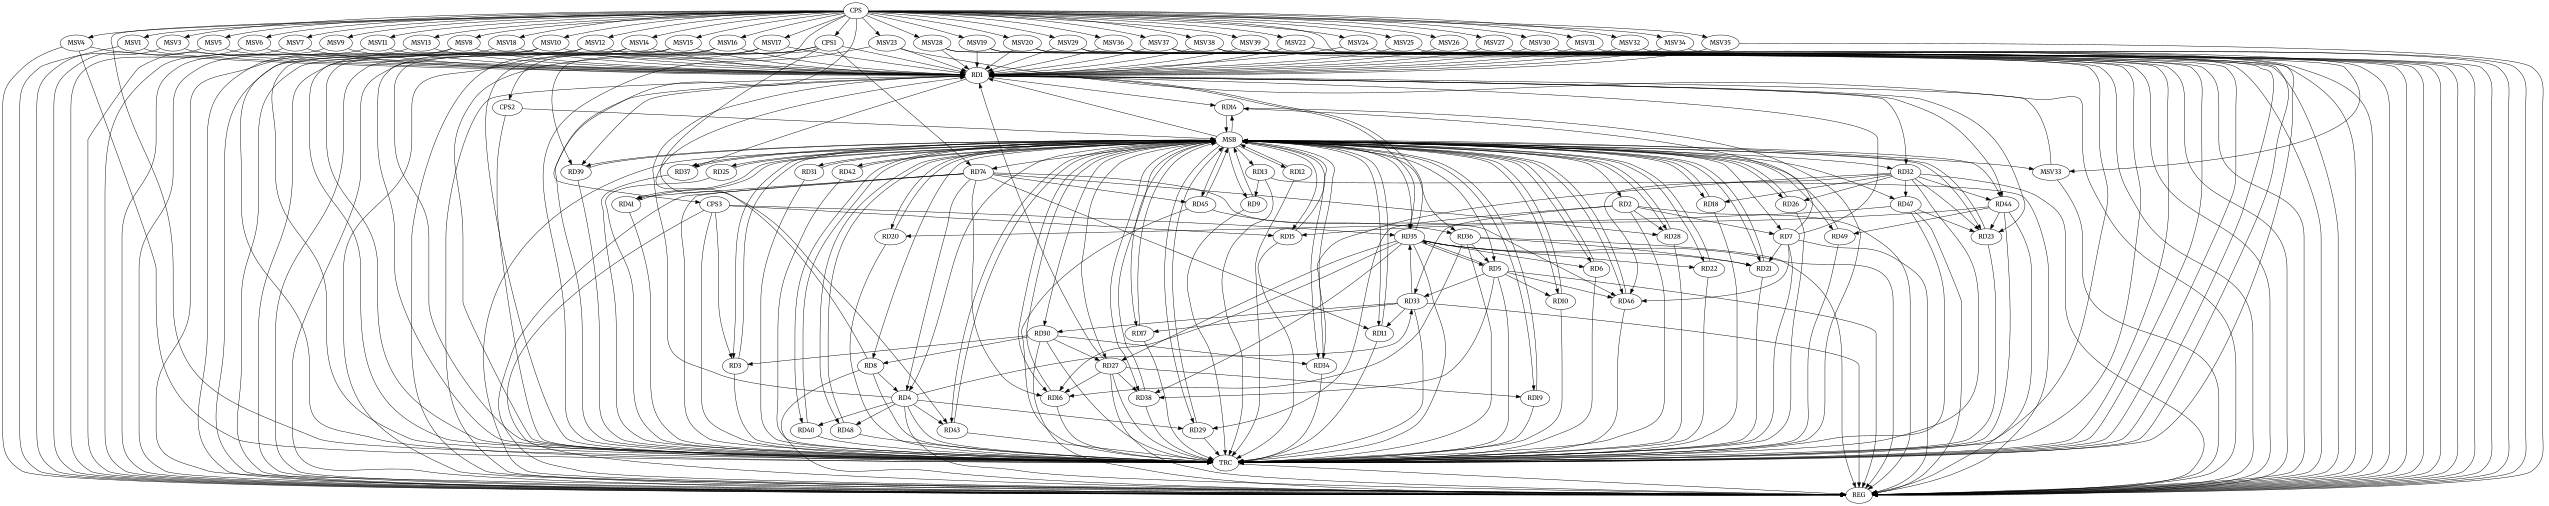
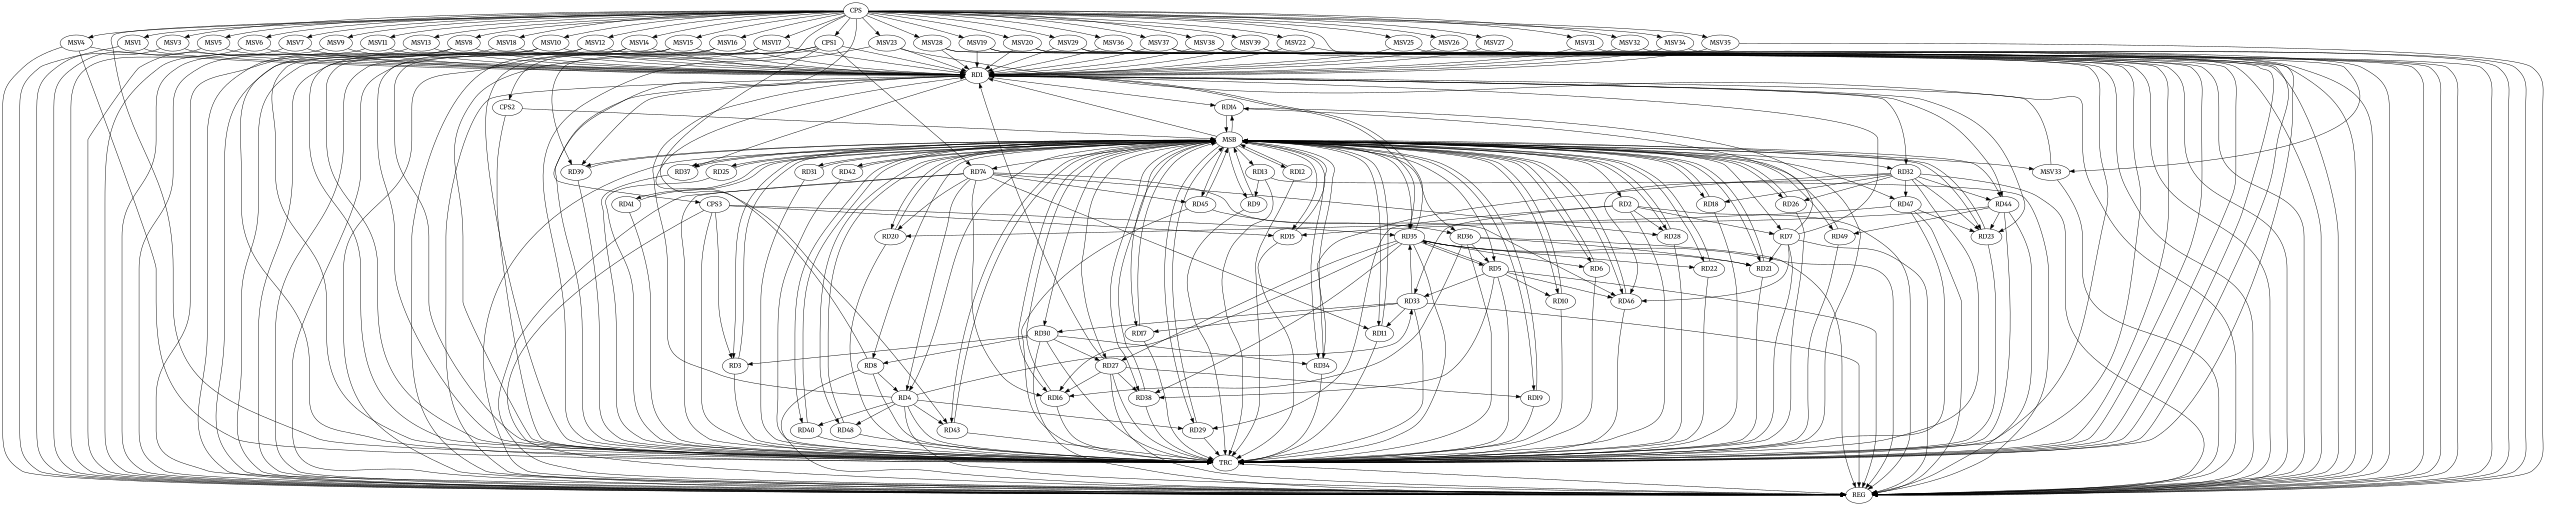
node "MSV24": removed
node "MSV30": removed
edge "RD74" -> "RD41": now "RD74" -> "RD20"
